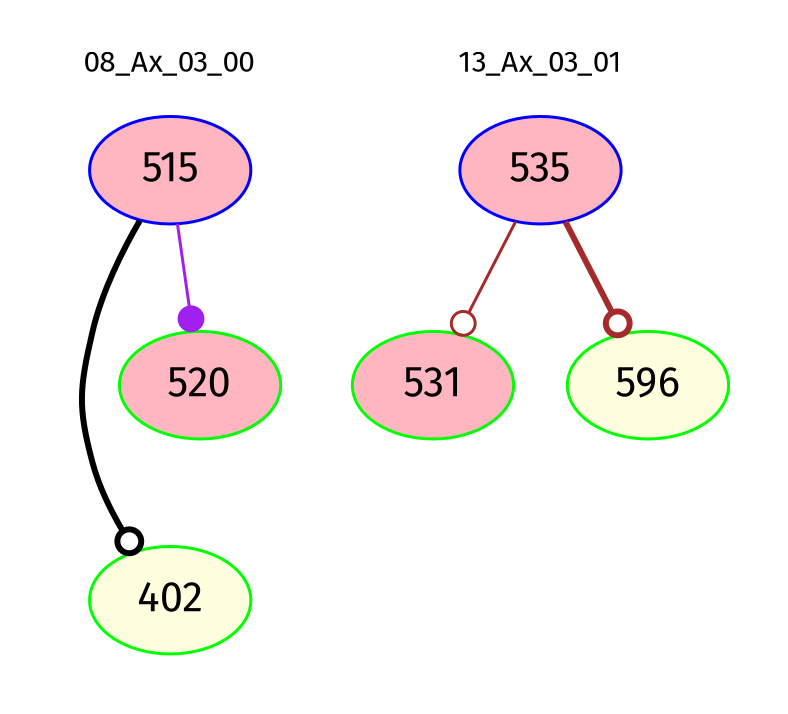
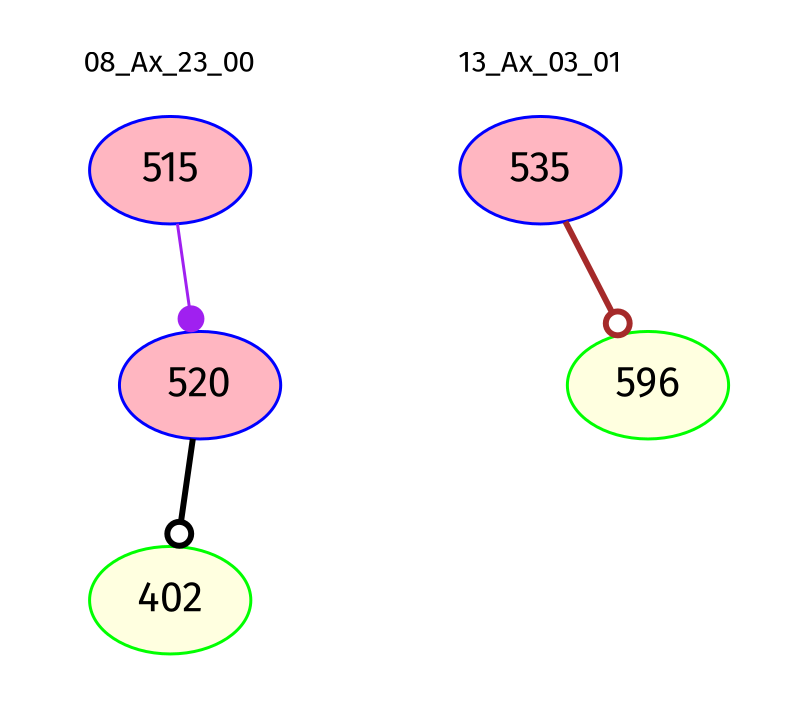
cluster "08_Ax_03_00": label "08_Ax_03_00" -> "08_Ax_23_00"
edge "515" -> "402": now "520" -> "402"
node "520": color green -> blue
node "531": removed
